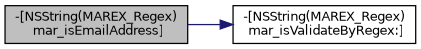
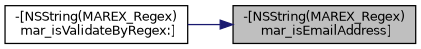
edge "-[NSString(MAREX_Regex) mar_isEmailAddress]" -> "-[NSString(MAREX_Regex) mar_isValidateByRegex:]": reversed
